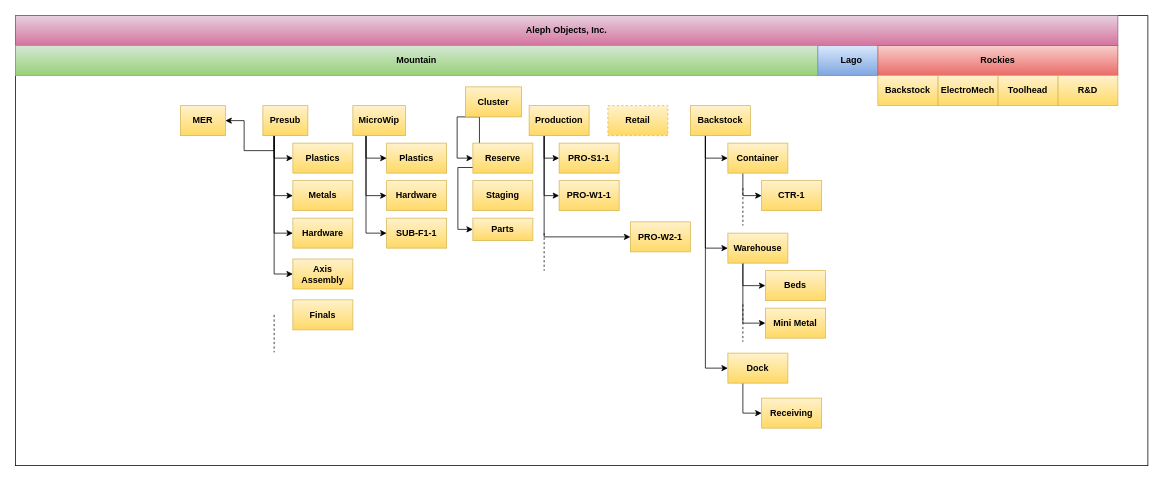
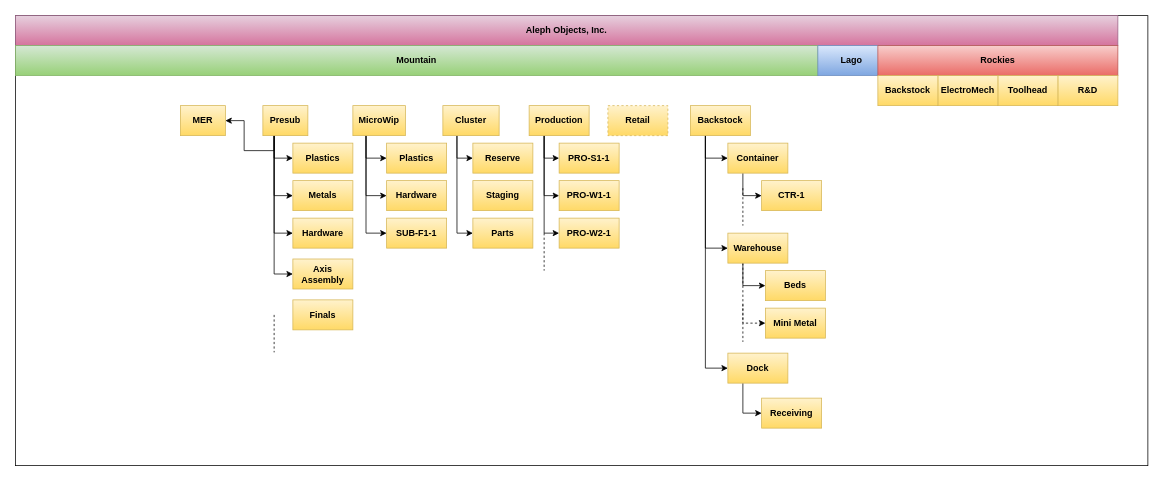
node "Cluster": moved (494, 102) -> (471, 120)
node "Parts": size 60x23 -> 60x30
node "PRO-W2-1": moved (660, 237) -> (589, 233)
edge "Warehouse" -> "Mini Metal": style solid -> dashed
